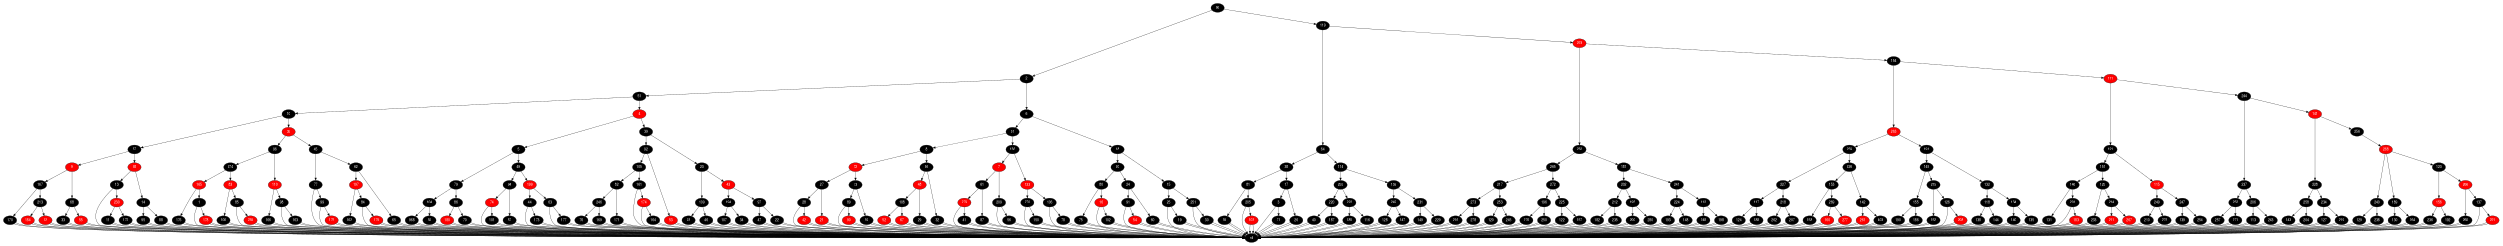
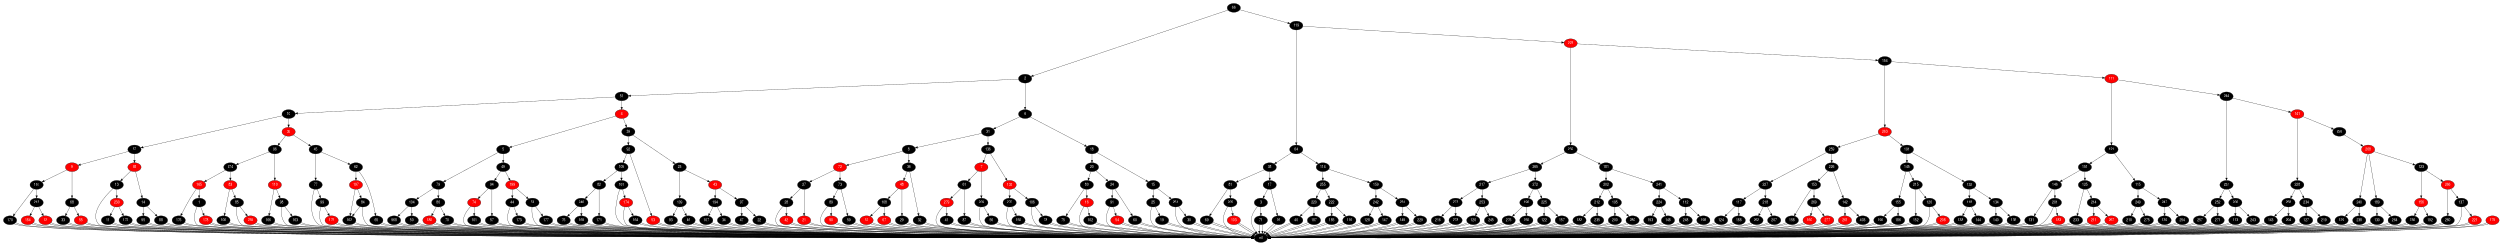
node "115": fillcolor red -> black
edge "84" -> "179": now "84" -> "162"
